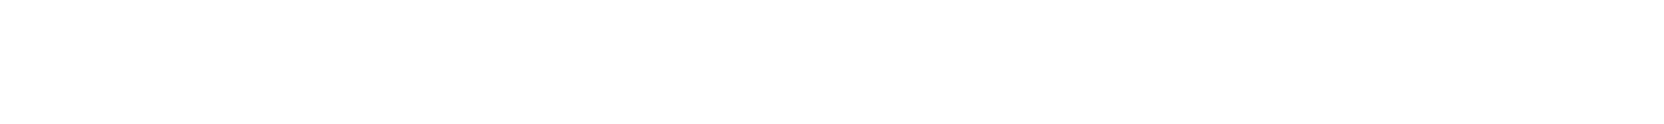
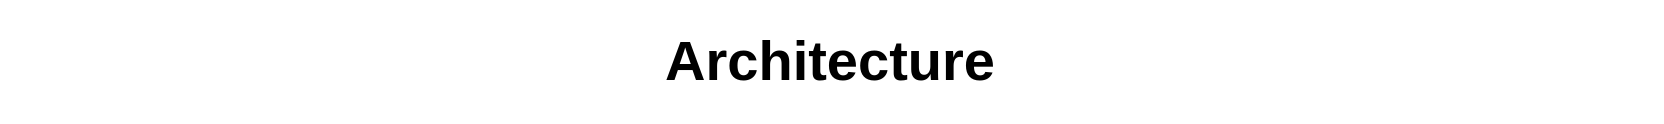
node "Architecture": added
